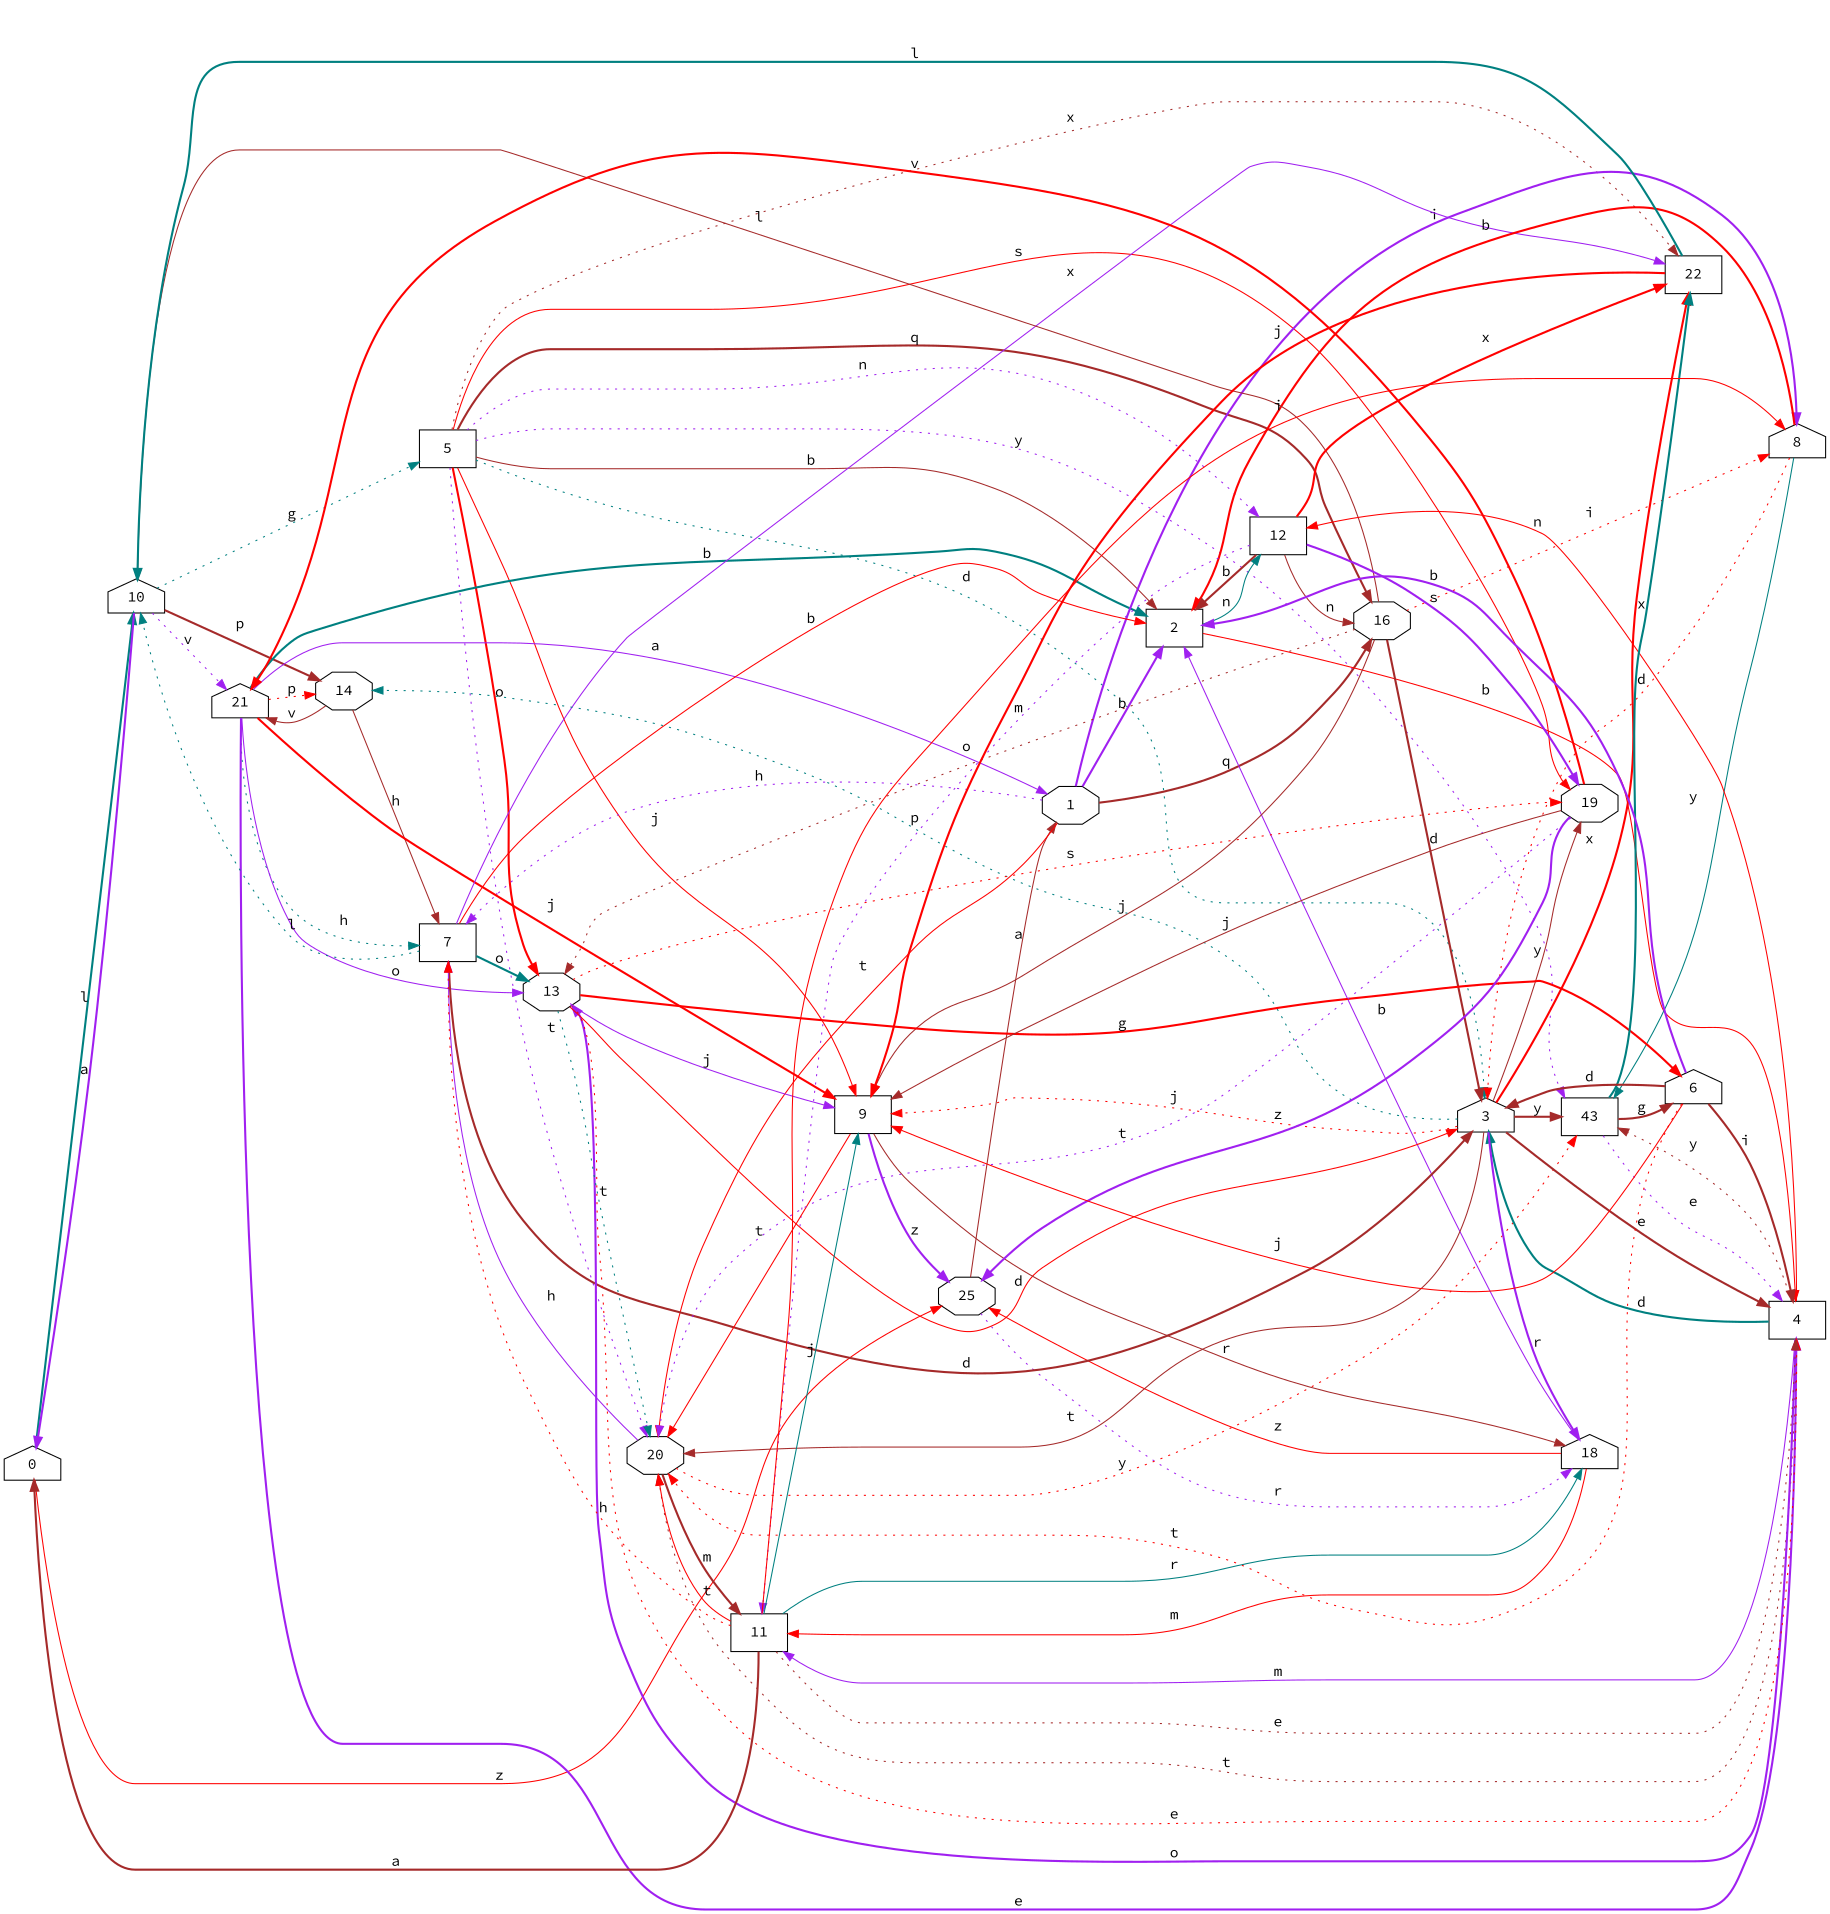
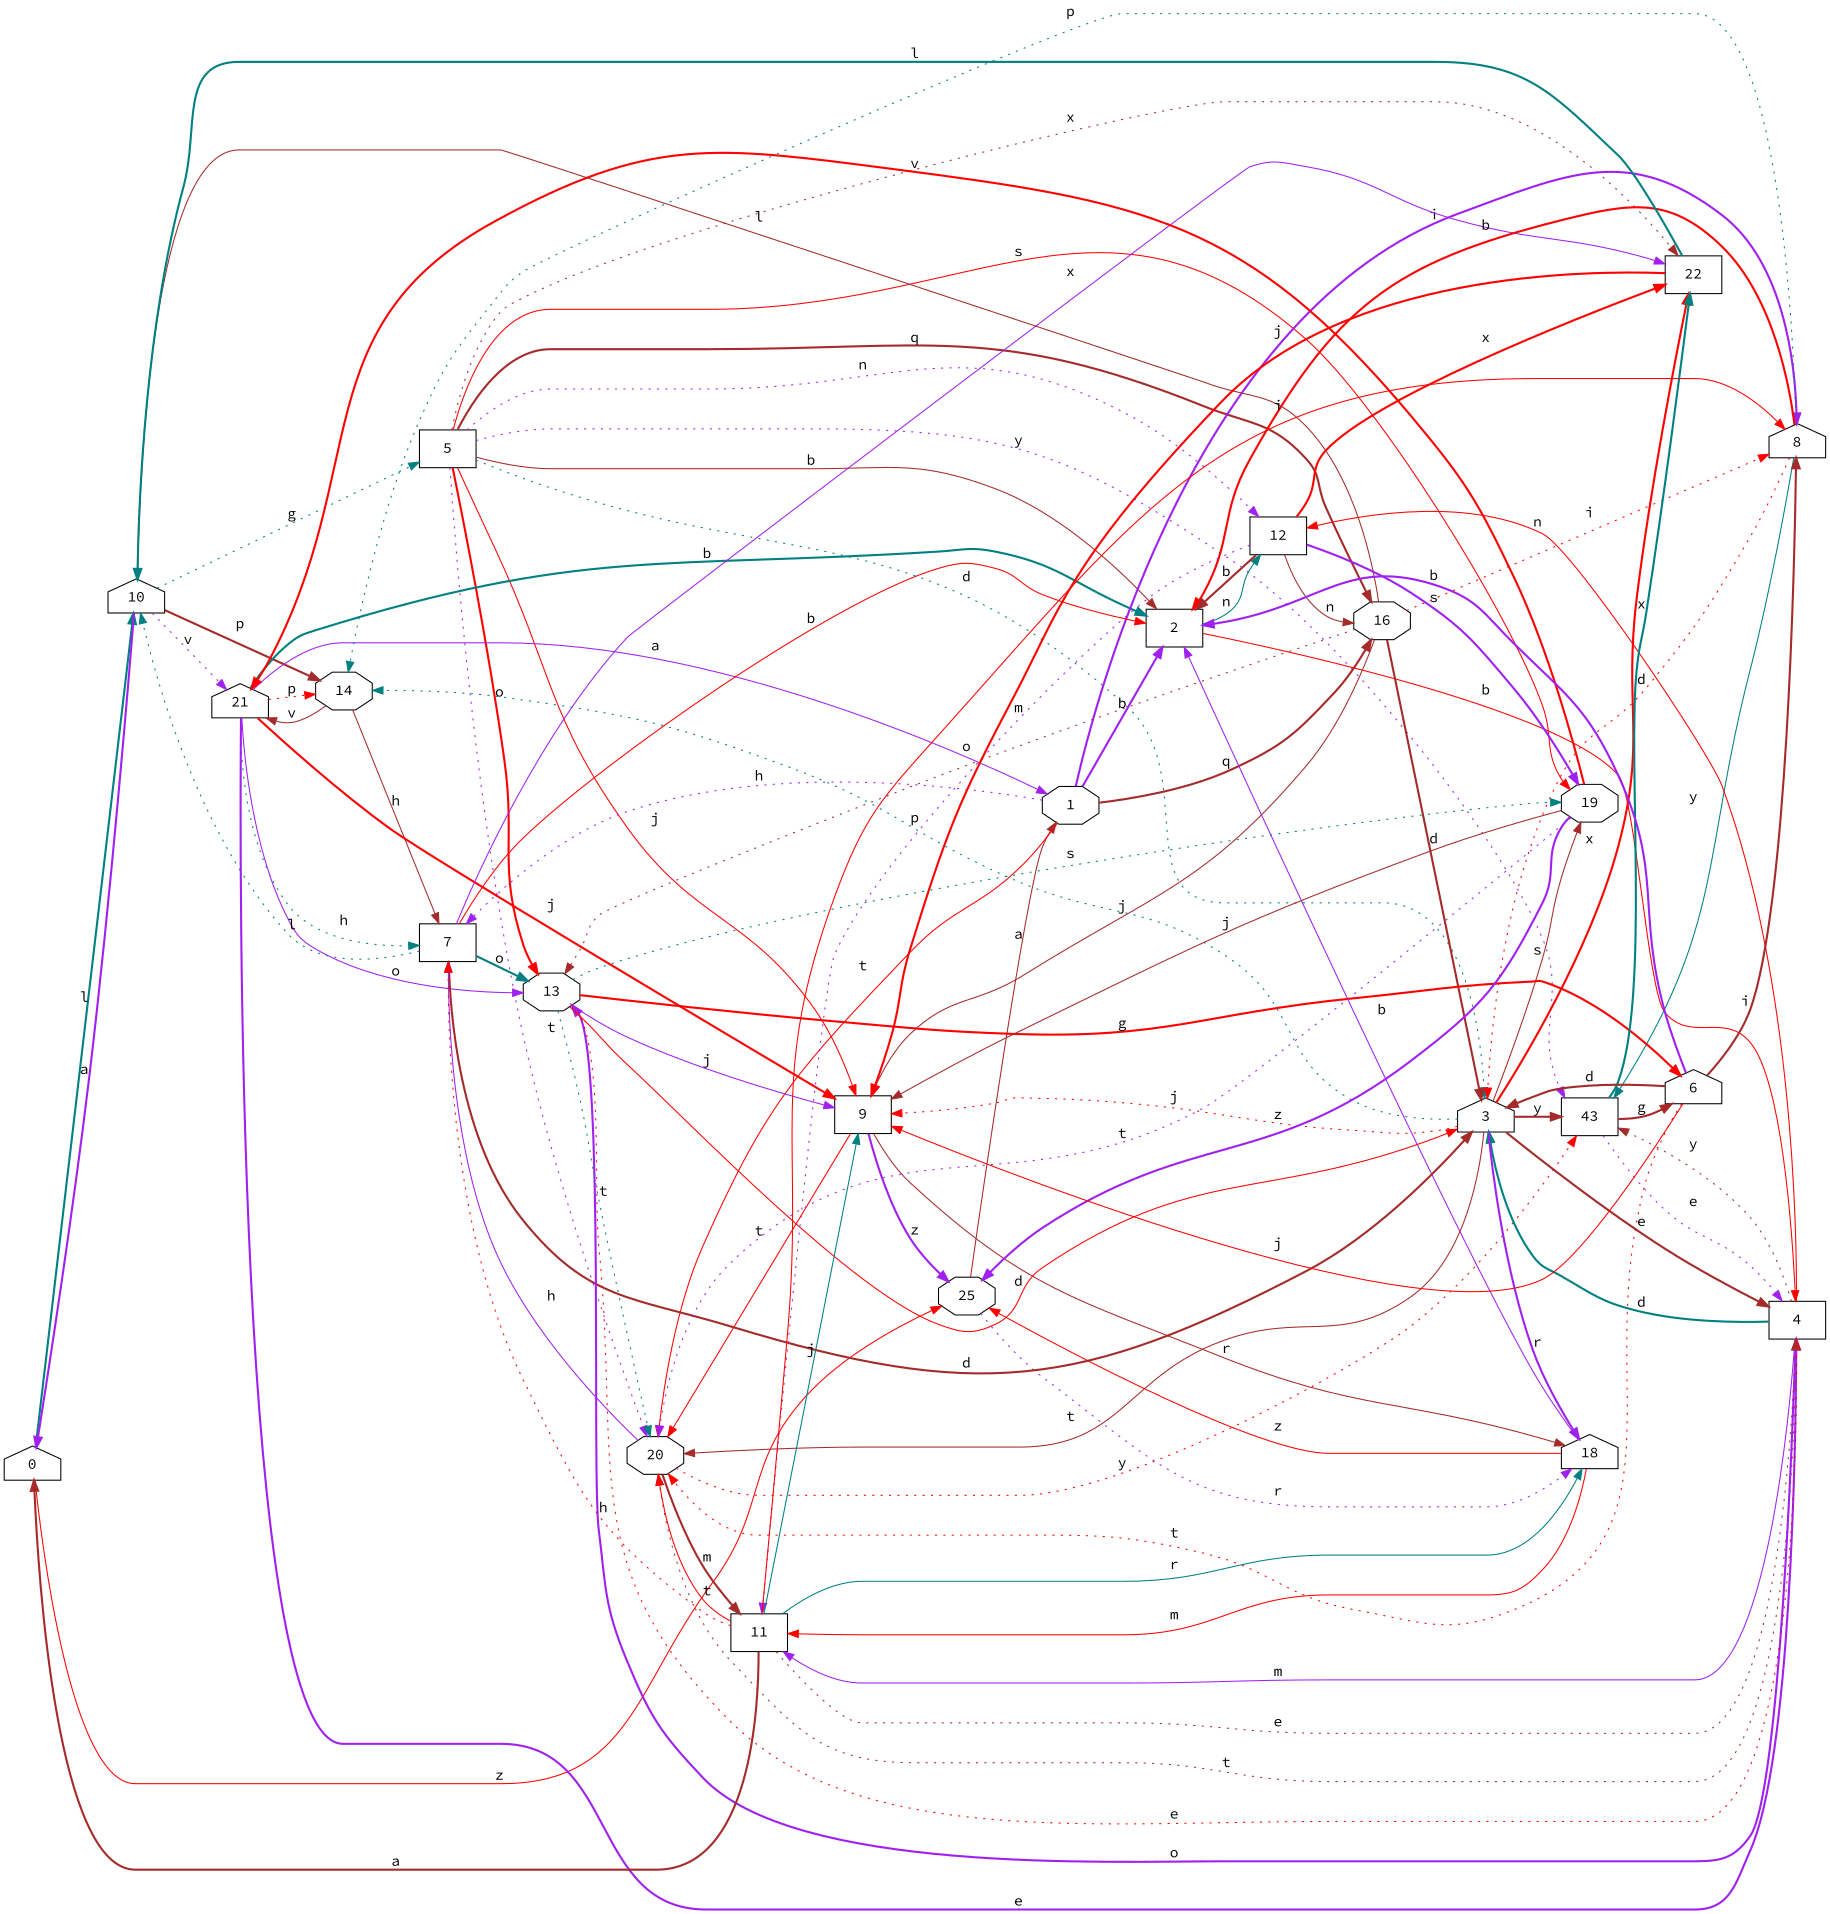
edge "8" -> "14": added, label "p"
edge "13" -> "19": color red -> teal
edge "3" -> "19": label "y" -> "s"
edge "6" -> "4": now "6" -> "8"
